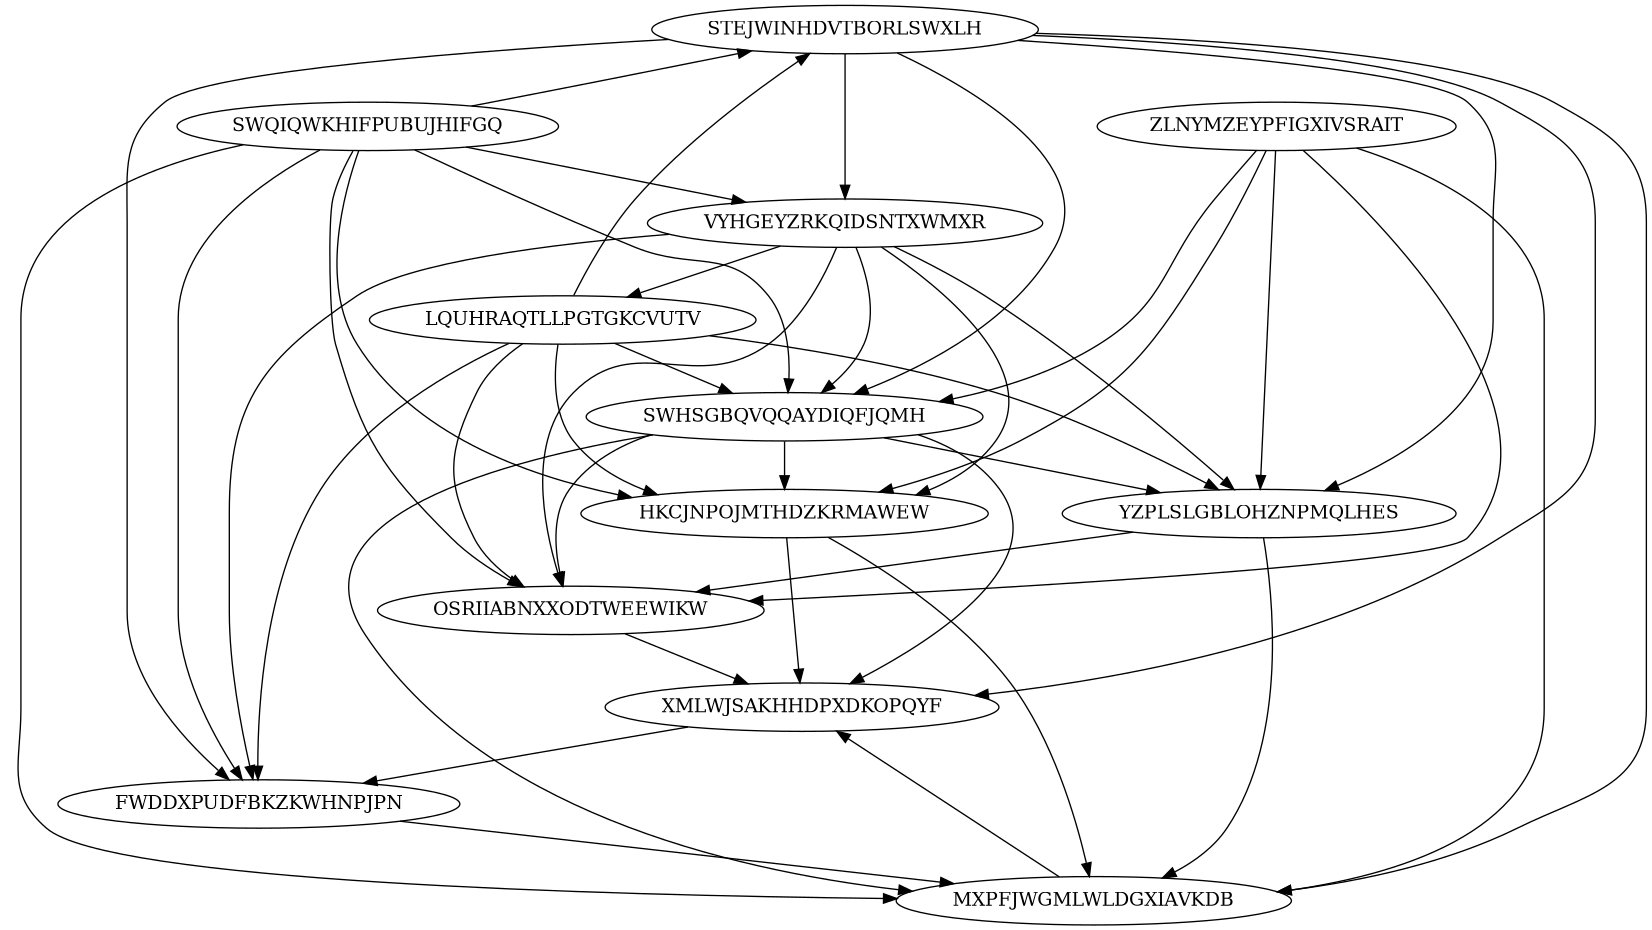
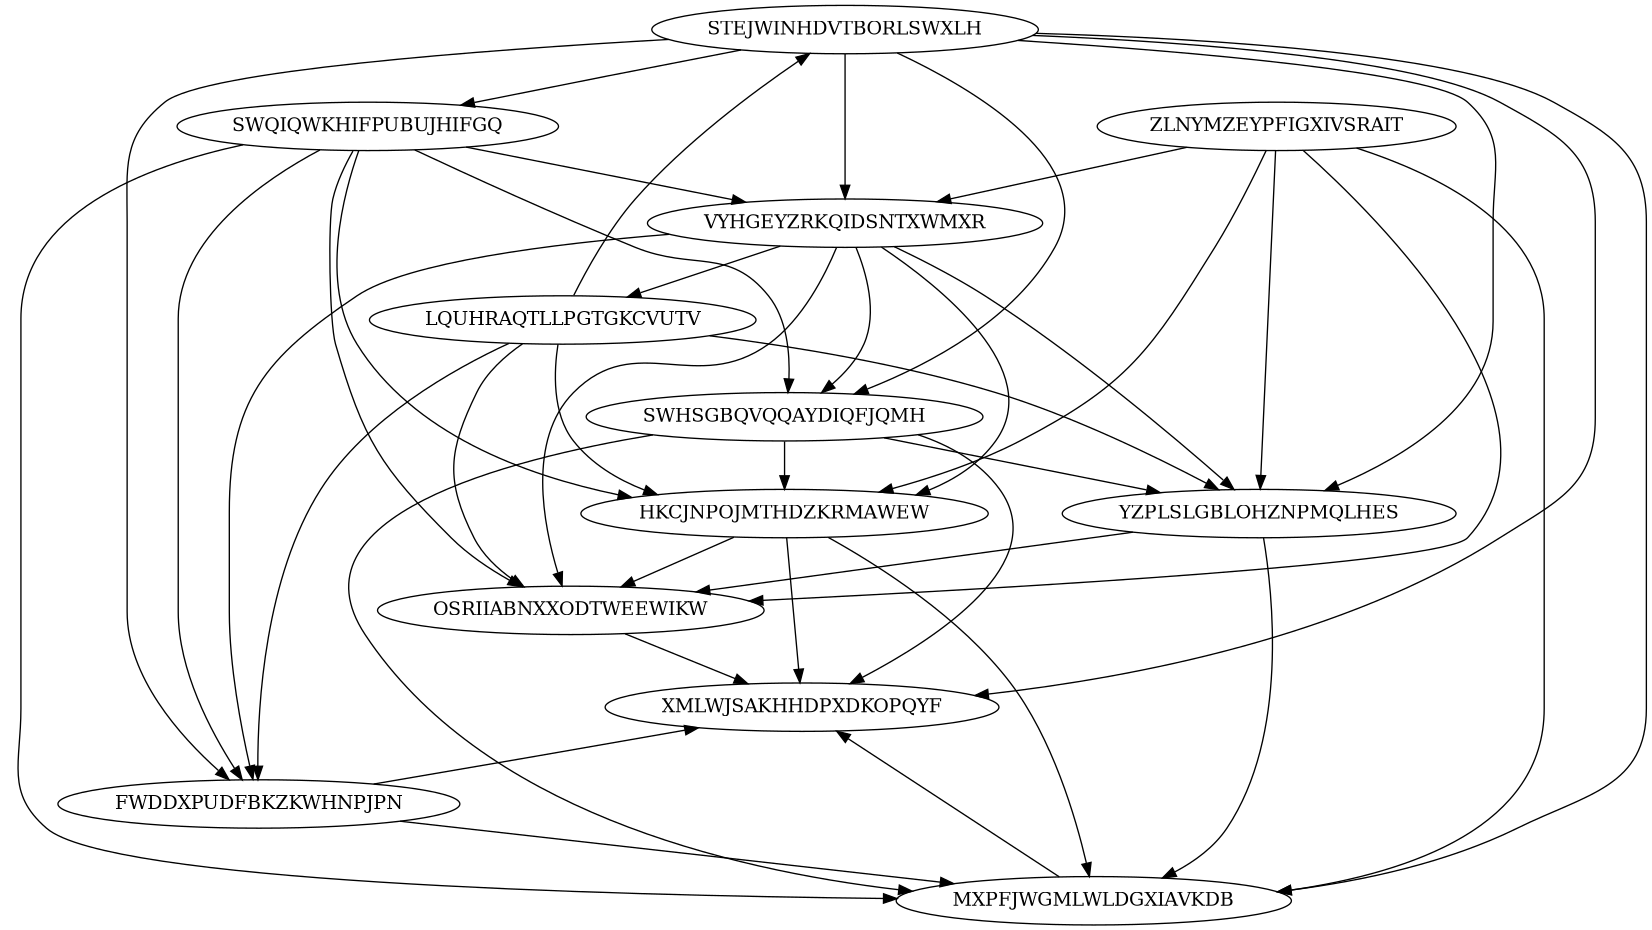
edge "SWQIQWKHIFPUBUJHIFGQ" -> "STEJWINHDVTBORLSWXLH": reversed
edge "ZLNYMZEYPFIGXIVSRAIT" -> "SWHSGBQVQQAYDIQFJQMH": now "ZLNYMZEYPFIGXIVSRAIT" -> "VYHGEYZRKQIDSNTXWMXR"
edge "LQUHRAQTLLPGTGKCVUTV" -> "SWHSGBQVQQAYDIQFJQMH": removed
edge "SWHSGBQVQQAYDIQFJQMH" -> "OSRIIABNXXODTWEEWIKW": now "HKCJNPOJMTHDZKRMAWEW" -> "OSRIIABNXXODTWEEWIKW"
edge "XMLWJSAKHHDPXDKOPQYF" -> "FWDDXPUDFBKZKWHNPJPN": reversed
